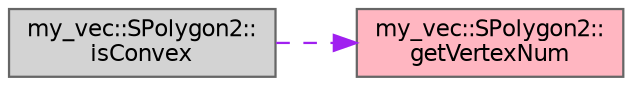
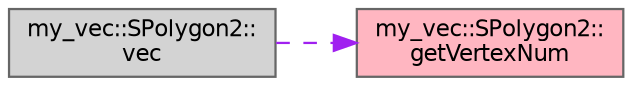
node "my_vec::SPolygon2:: isConvex": label "my_vec::SPolygon2:: isConvex" -> "my_vec::SPolygon2:: vec"
